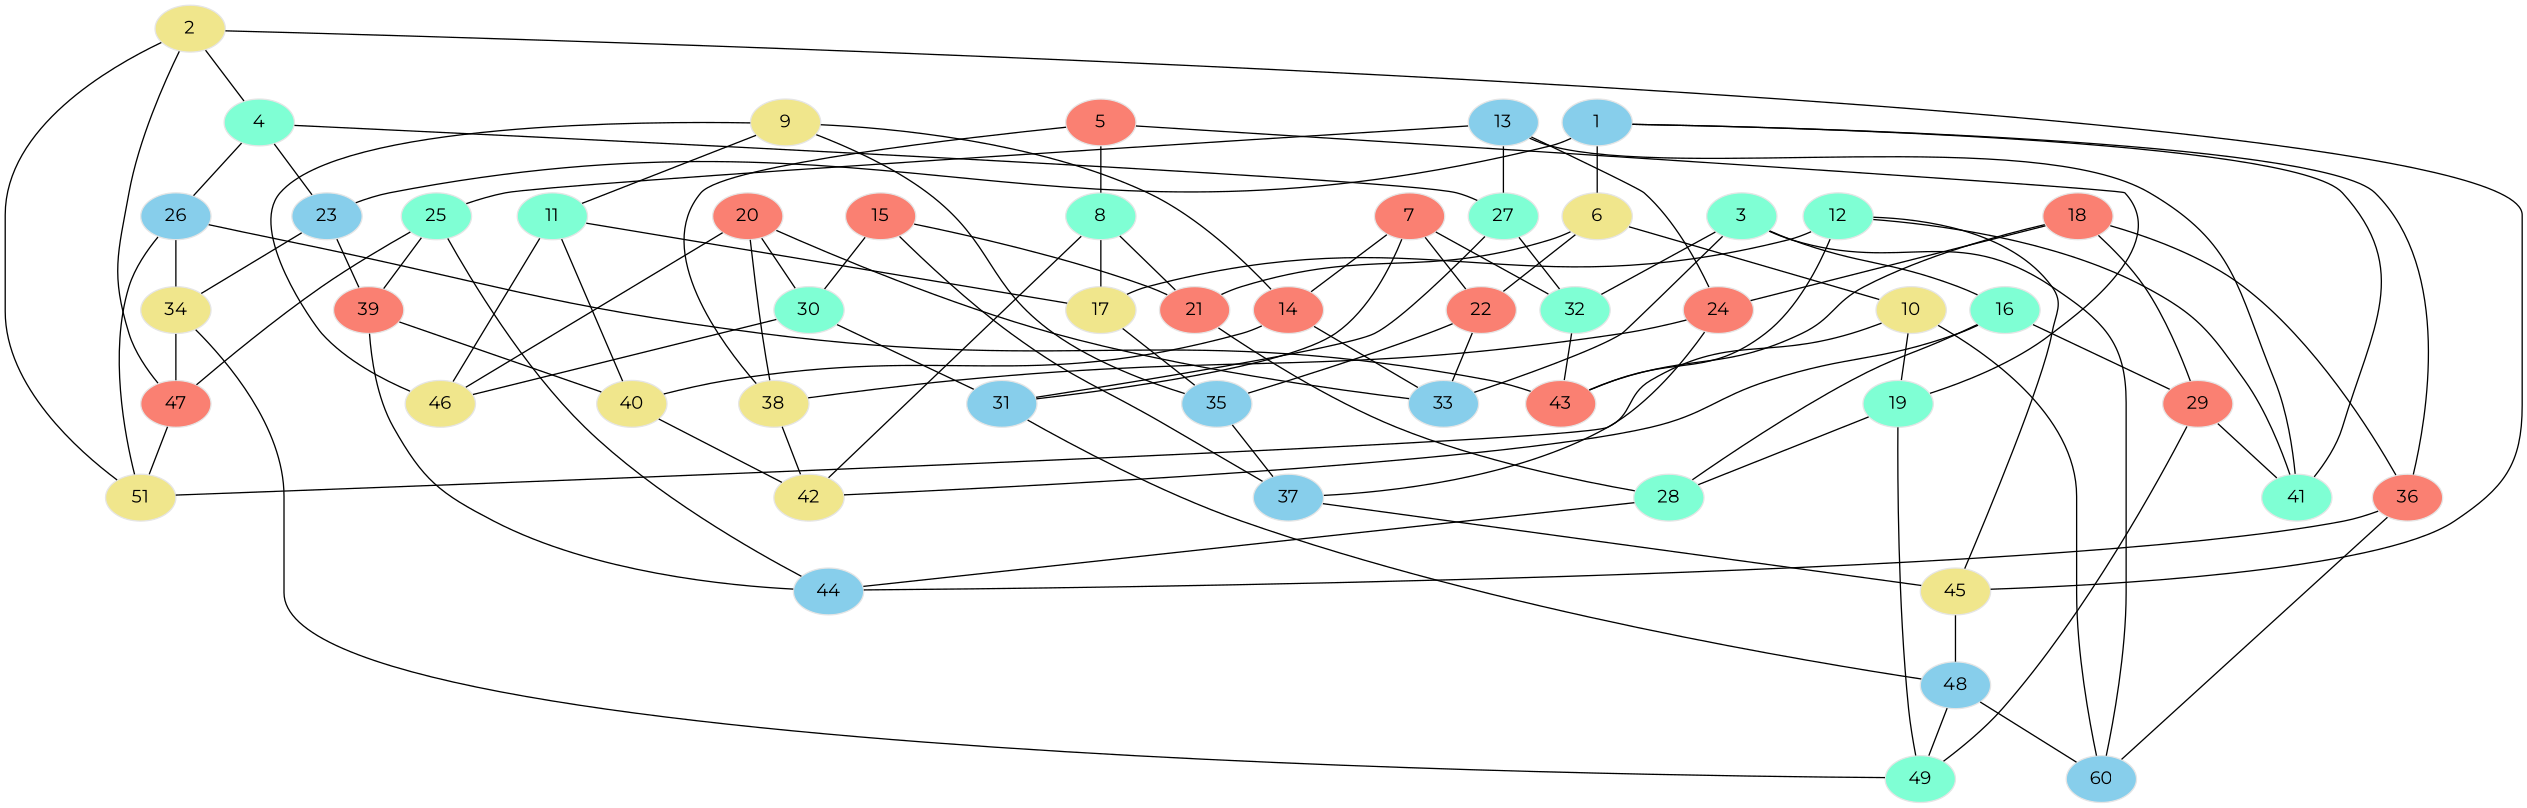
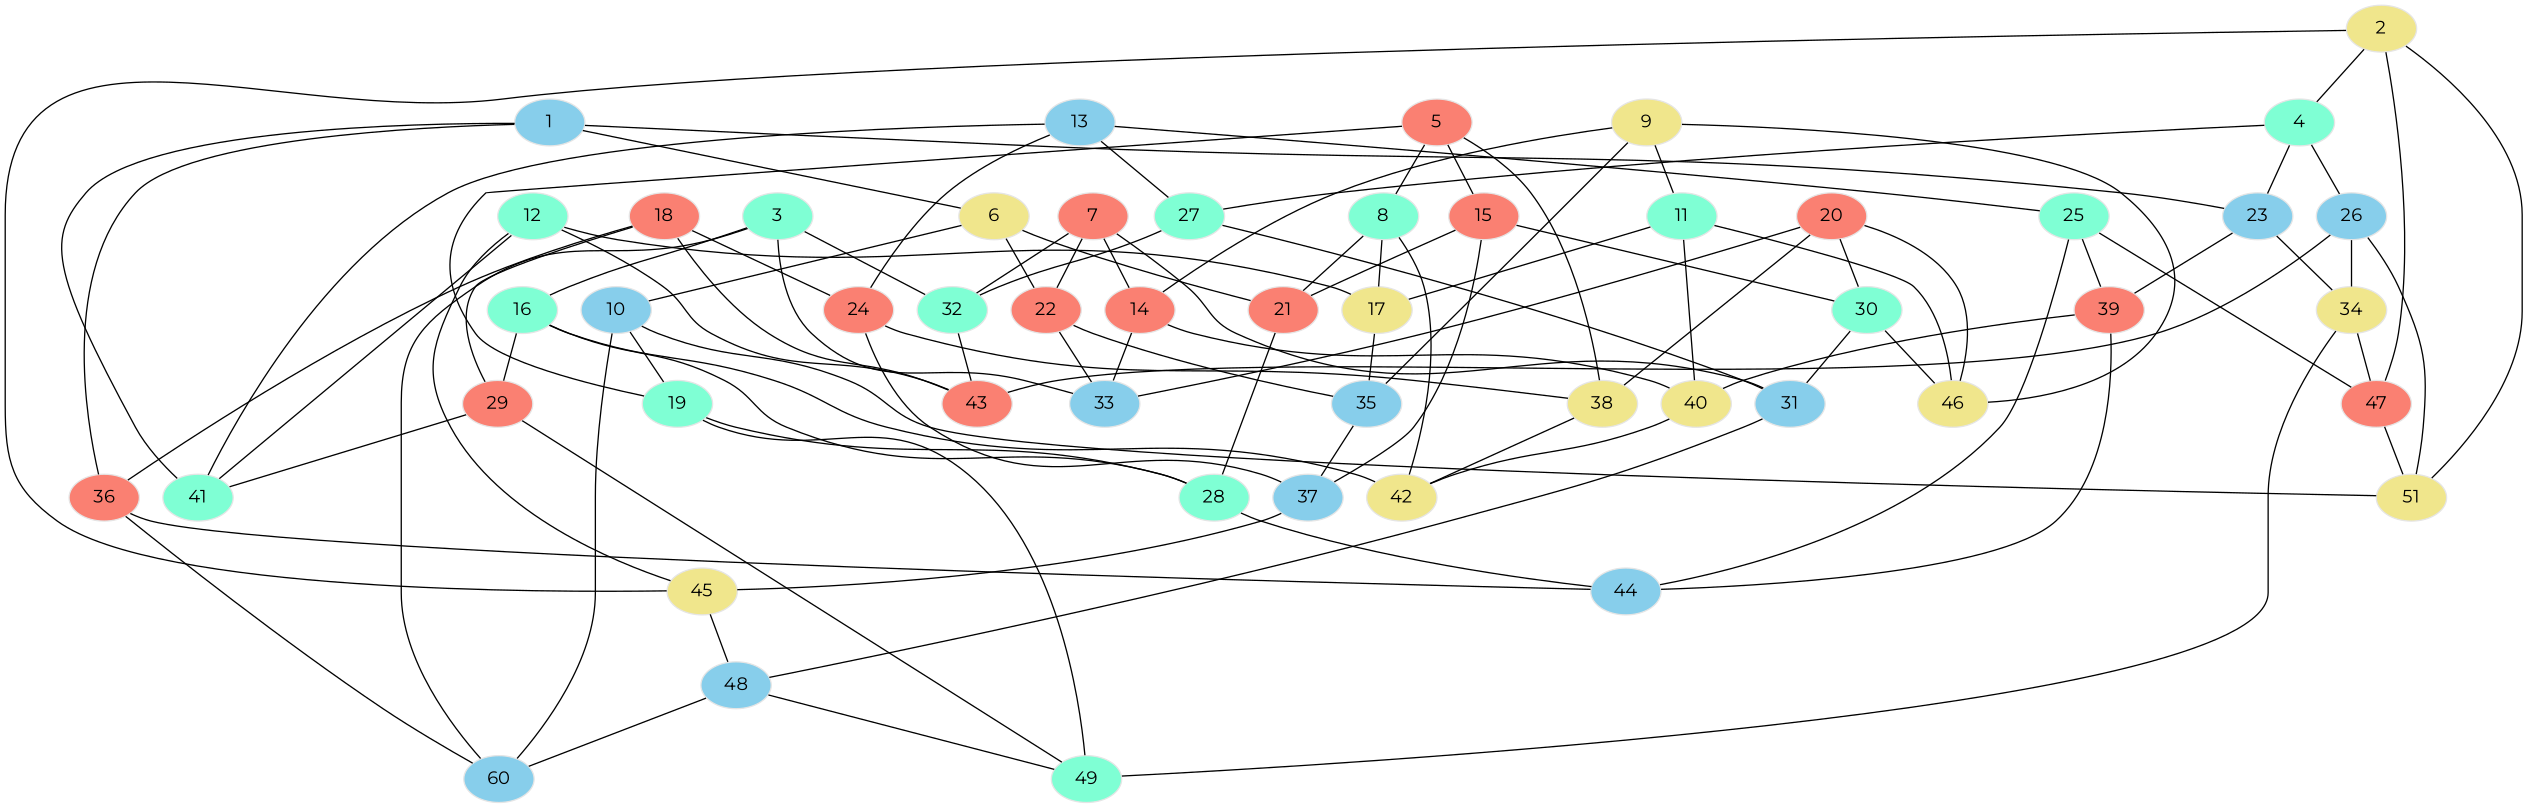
edge "5" -- "15": added
node "10": fillcolor khaki -> skyblue
